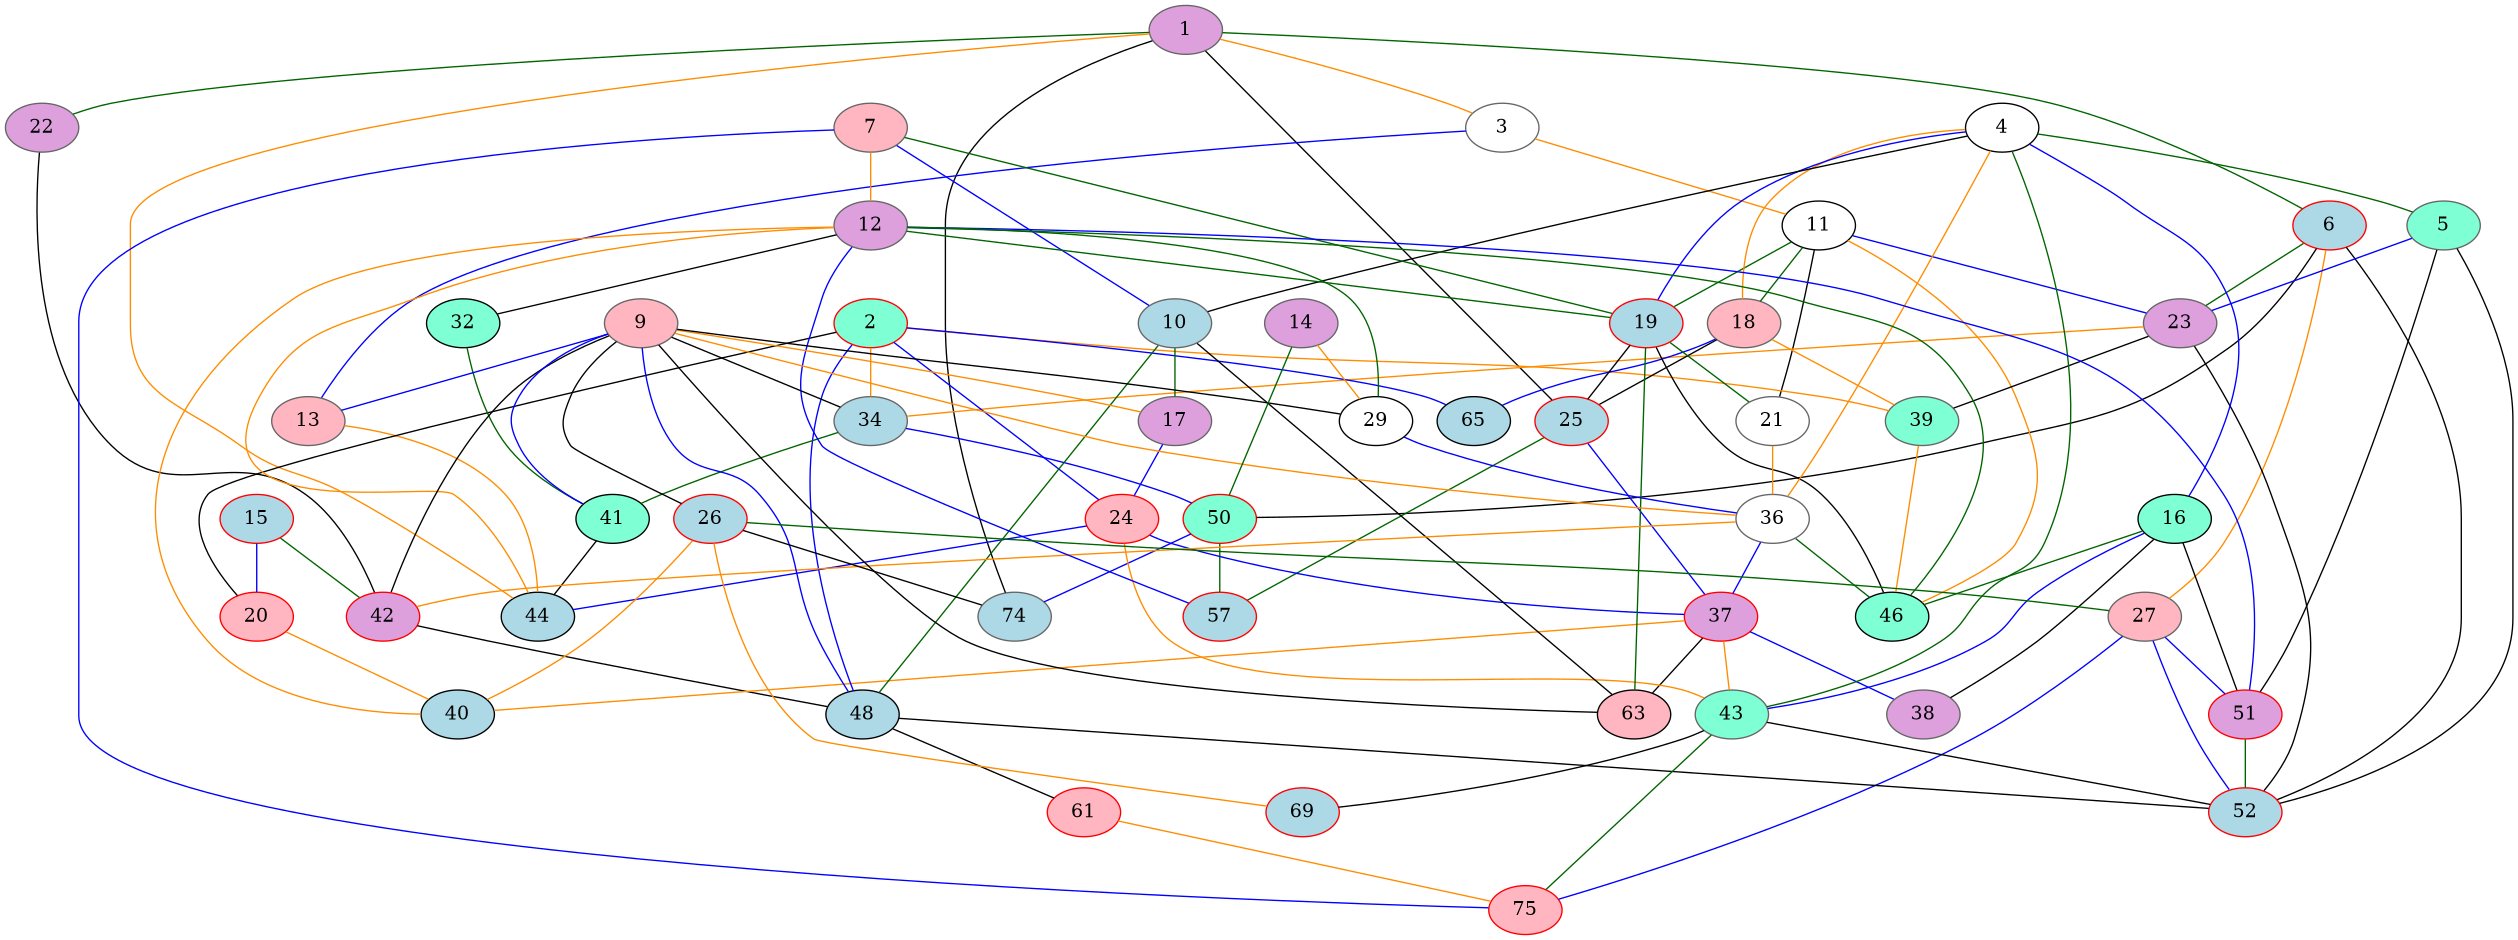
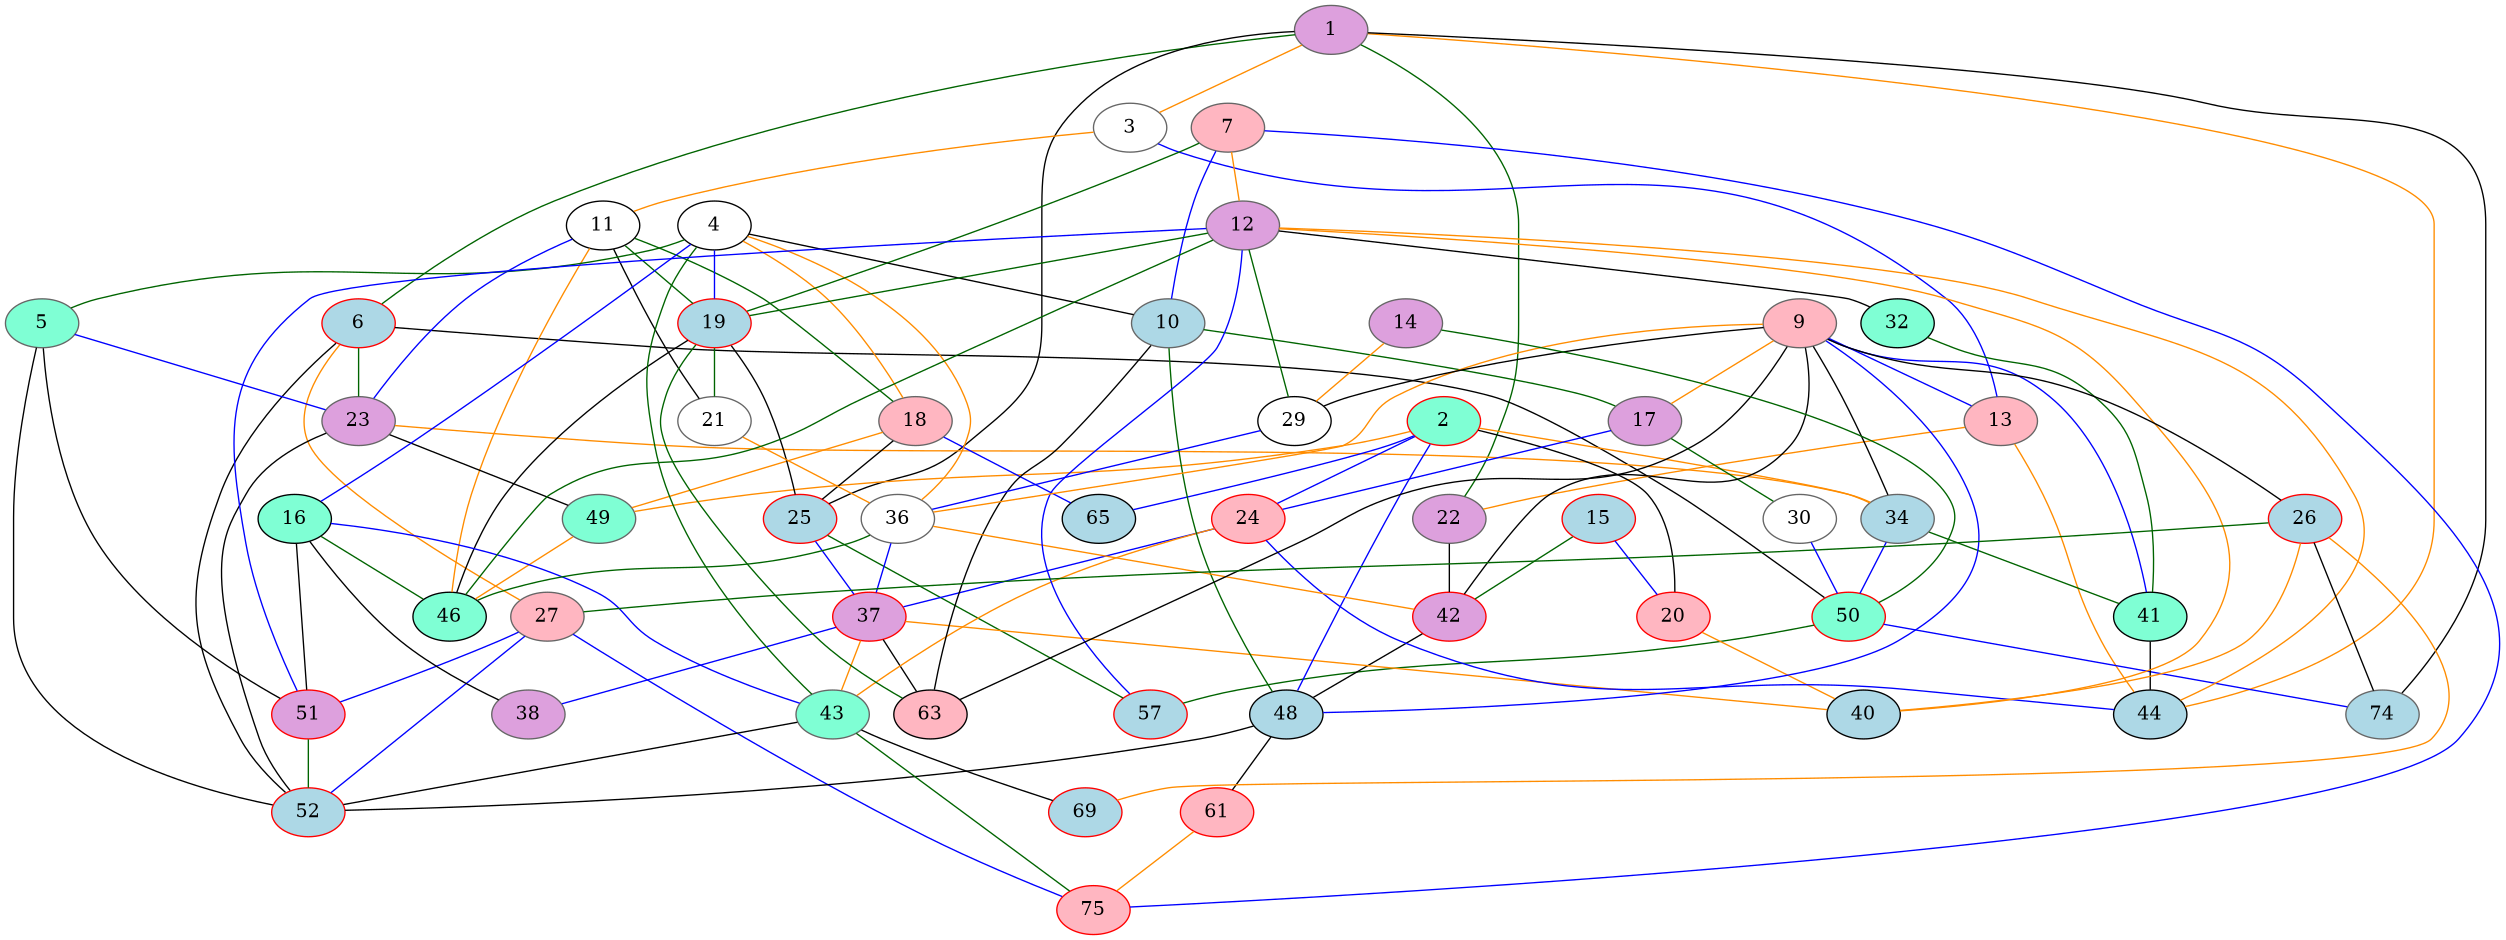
node "39": label "39" -> "49"
edge "13" -- "22": added
node "30": added
